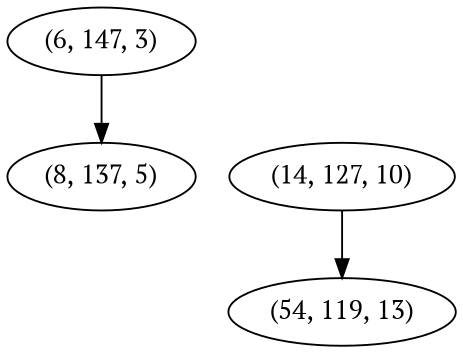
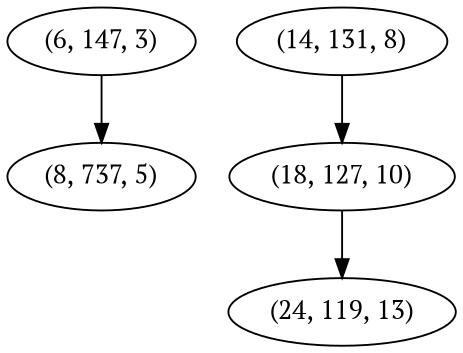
node "(14, 131, 8)": added
node "(8, 137, 5)": label "(8, 137, 5)" -> "(8, 737, 5)"
node "(14, 127, 10)": label "(14, 127, 10)" -> "(18, 127, 10)"
node "(54, 119, 13)": label "(54, 119, 13)" -> "(24, 119, 13)"
